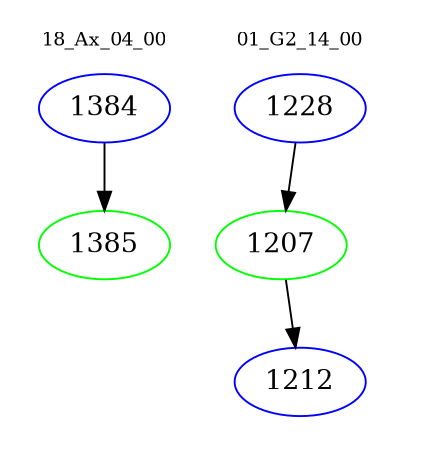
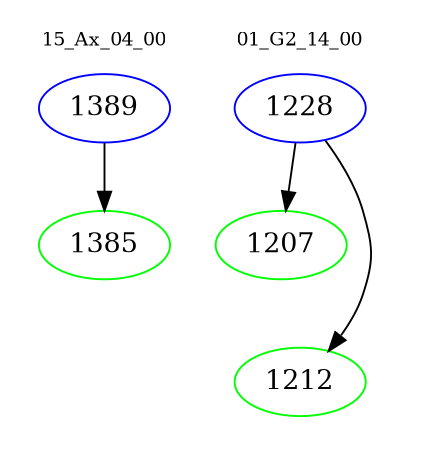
cluster "18_Ax_04_00": label "18_Ax_04_00" -> "15_Ax_04_00"
node "1384": label "1384" -> "1389"
edge "1207" -> "1212": now "1228" -> "1212"
node "1212": color blue -> green
